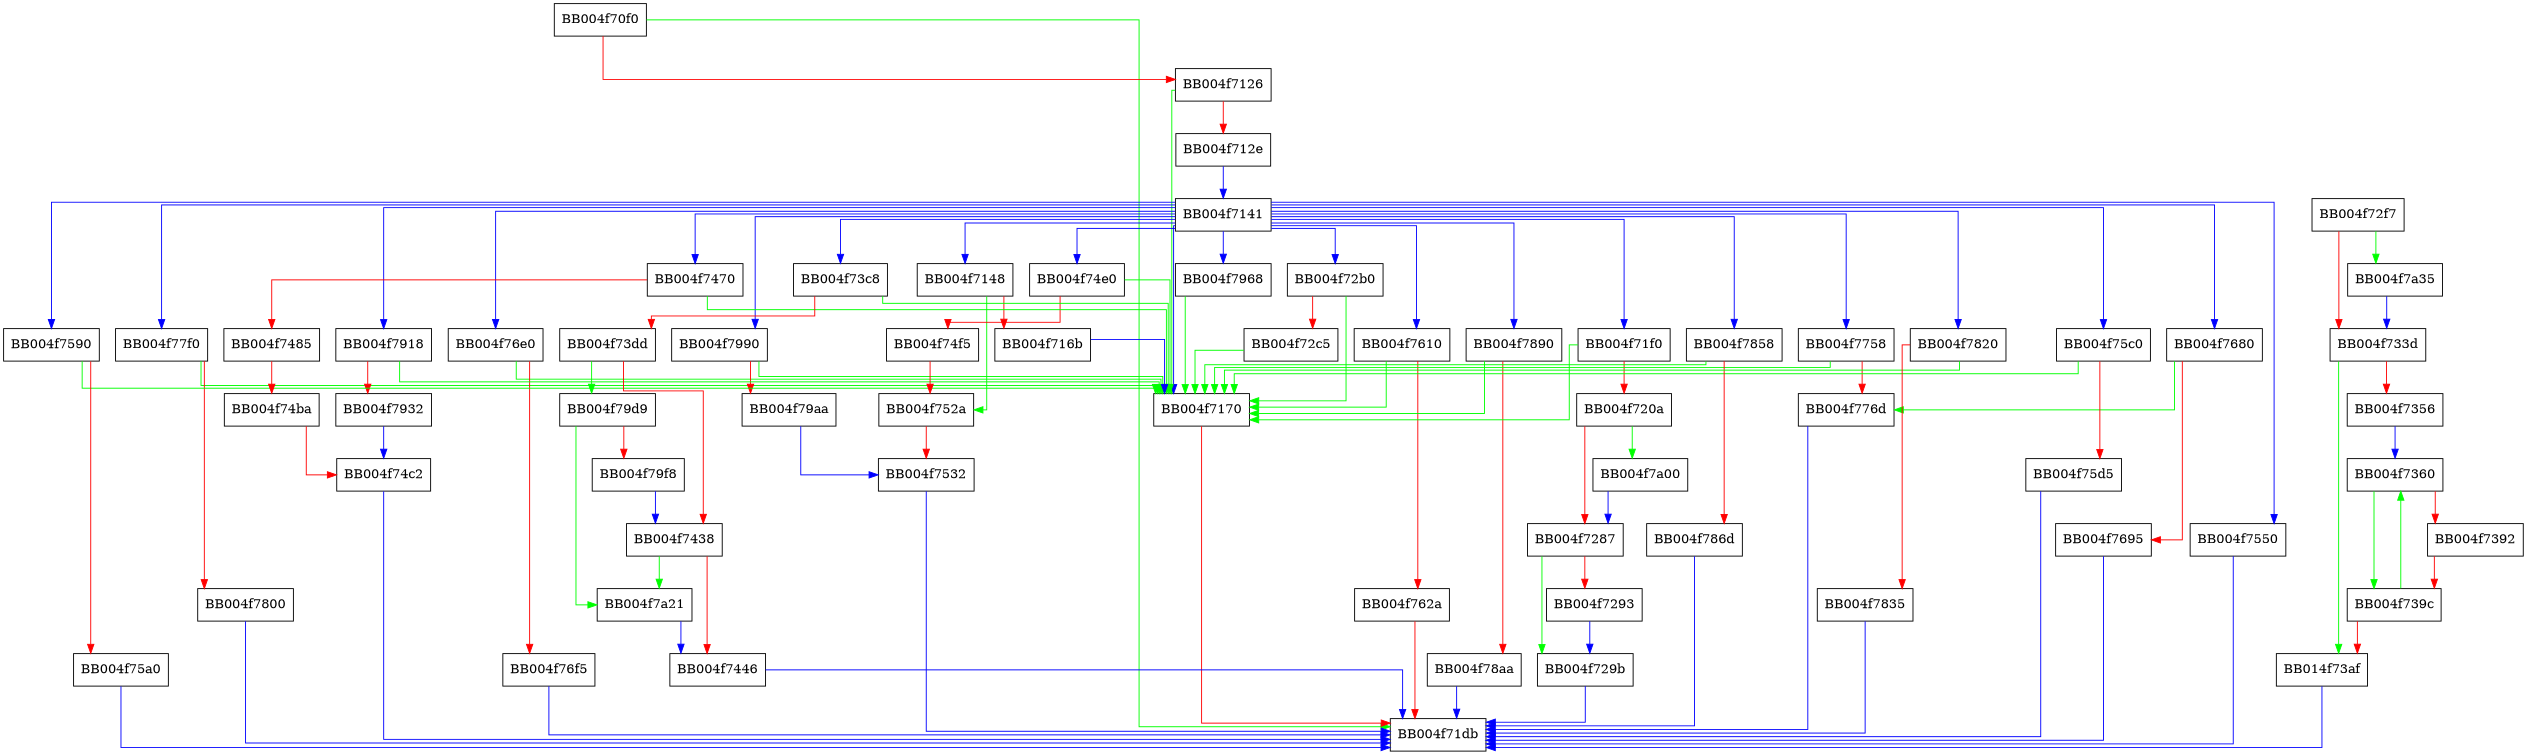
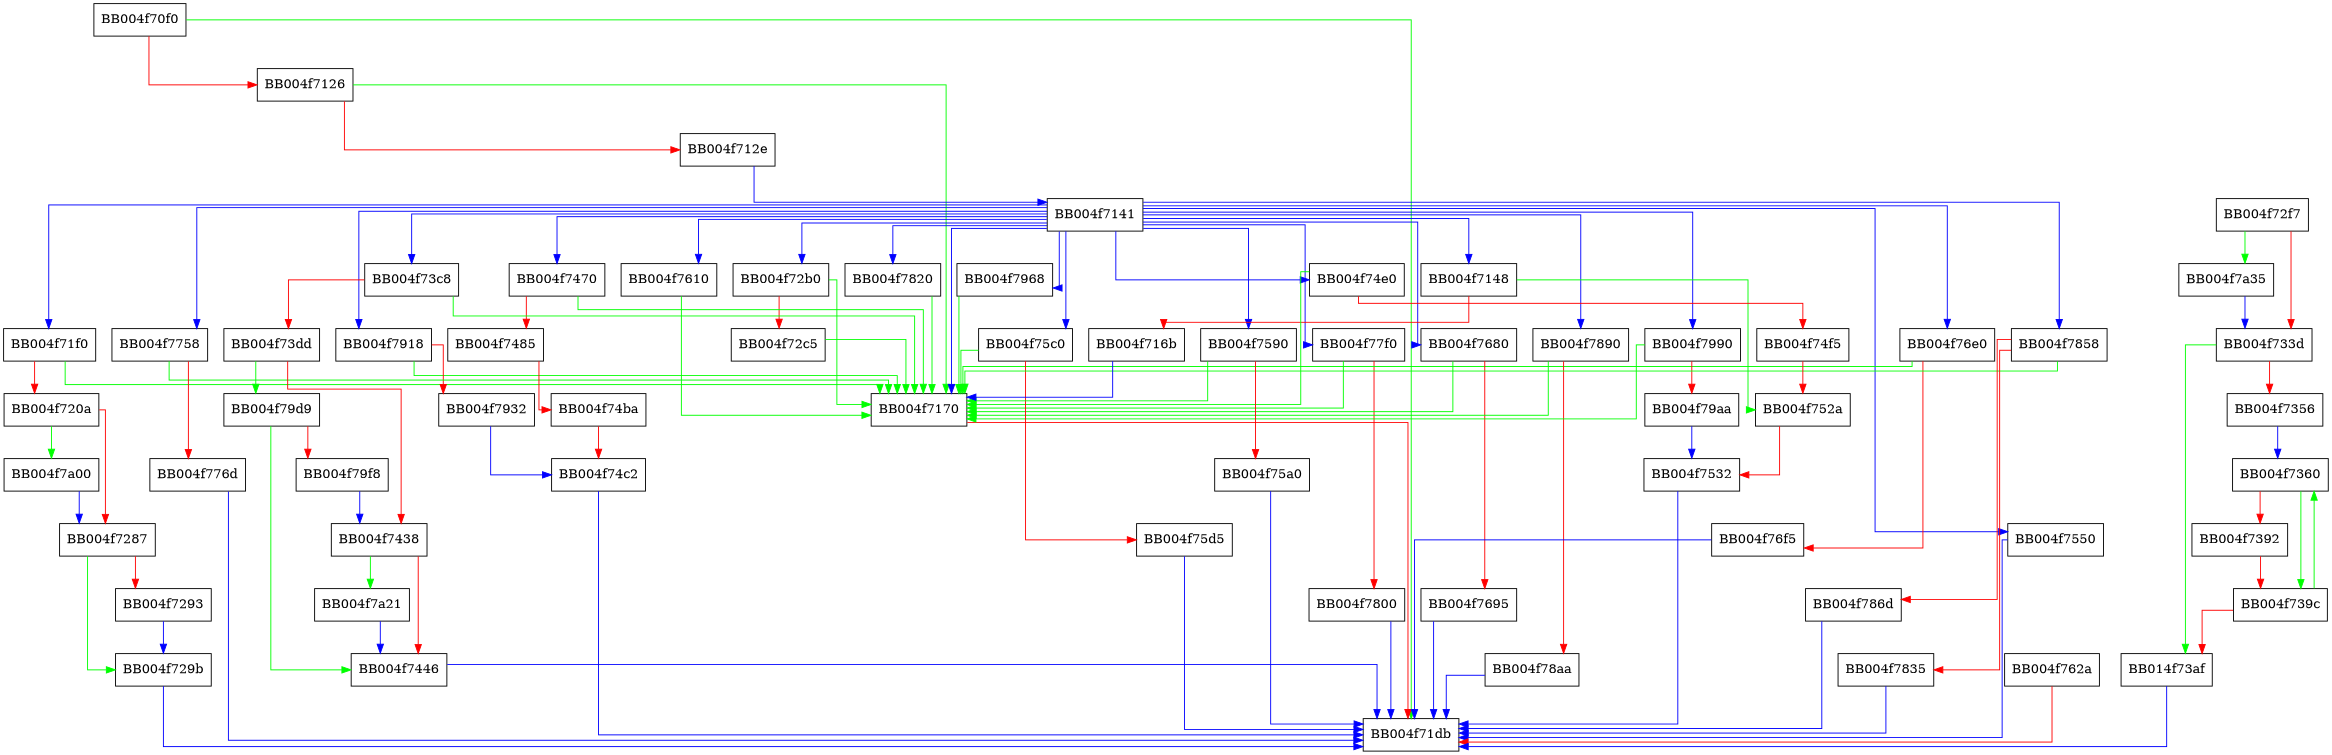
edge "BB004f7680" -> "BB004f776d": now "BB004f7680" -> "BB004f7170"
edge "BB004f7820" -> "BB004f7835": now "BB004f7858" -> "BB004f7835"
edge "BB004f7610" -> "BB004f762a": removed
edge "BB004f79d9" -> "BB004f7a21": now "BB004f79d9" -> "BB004f7446"
